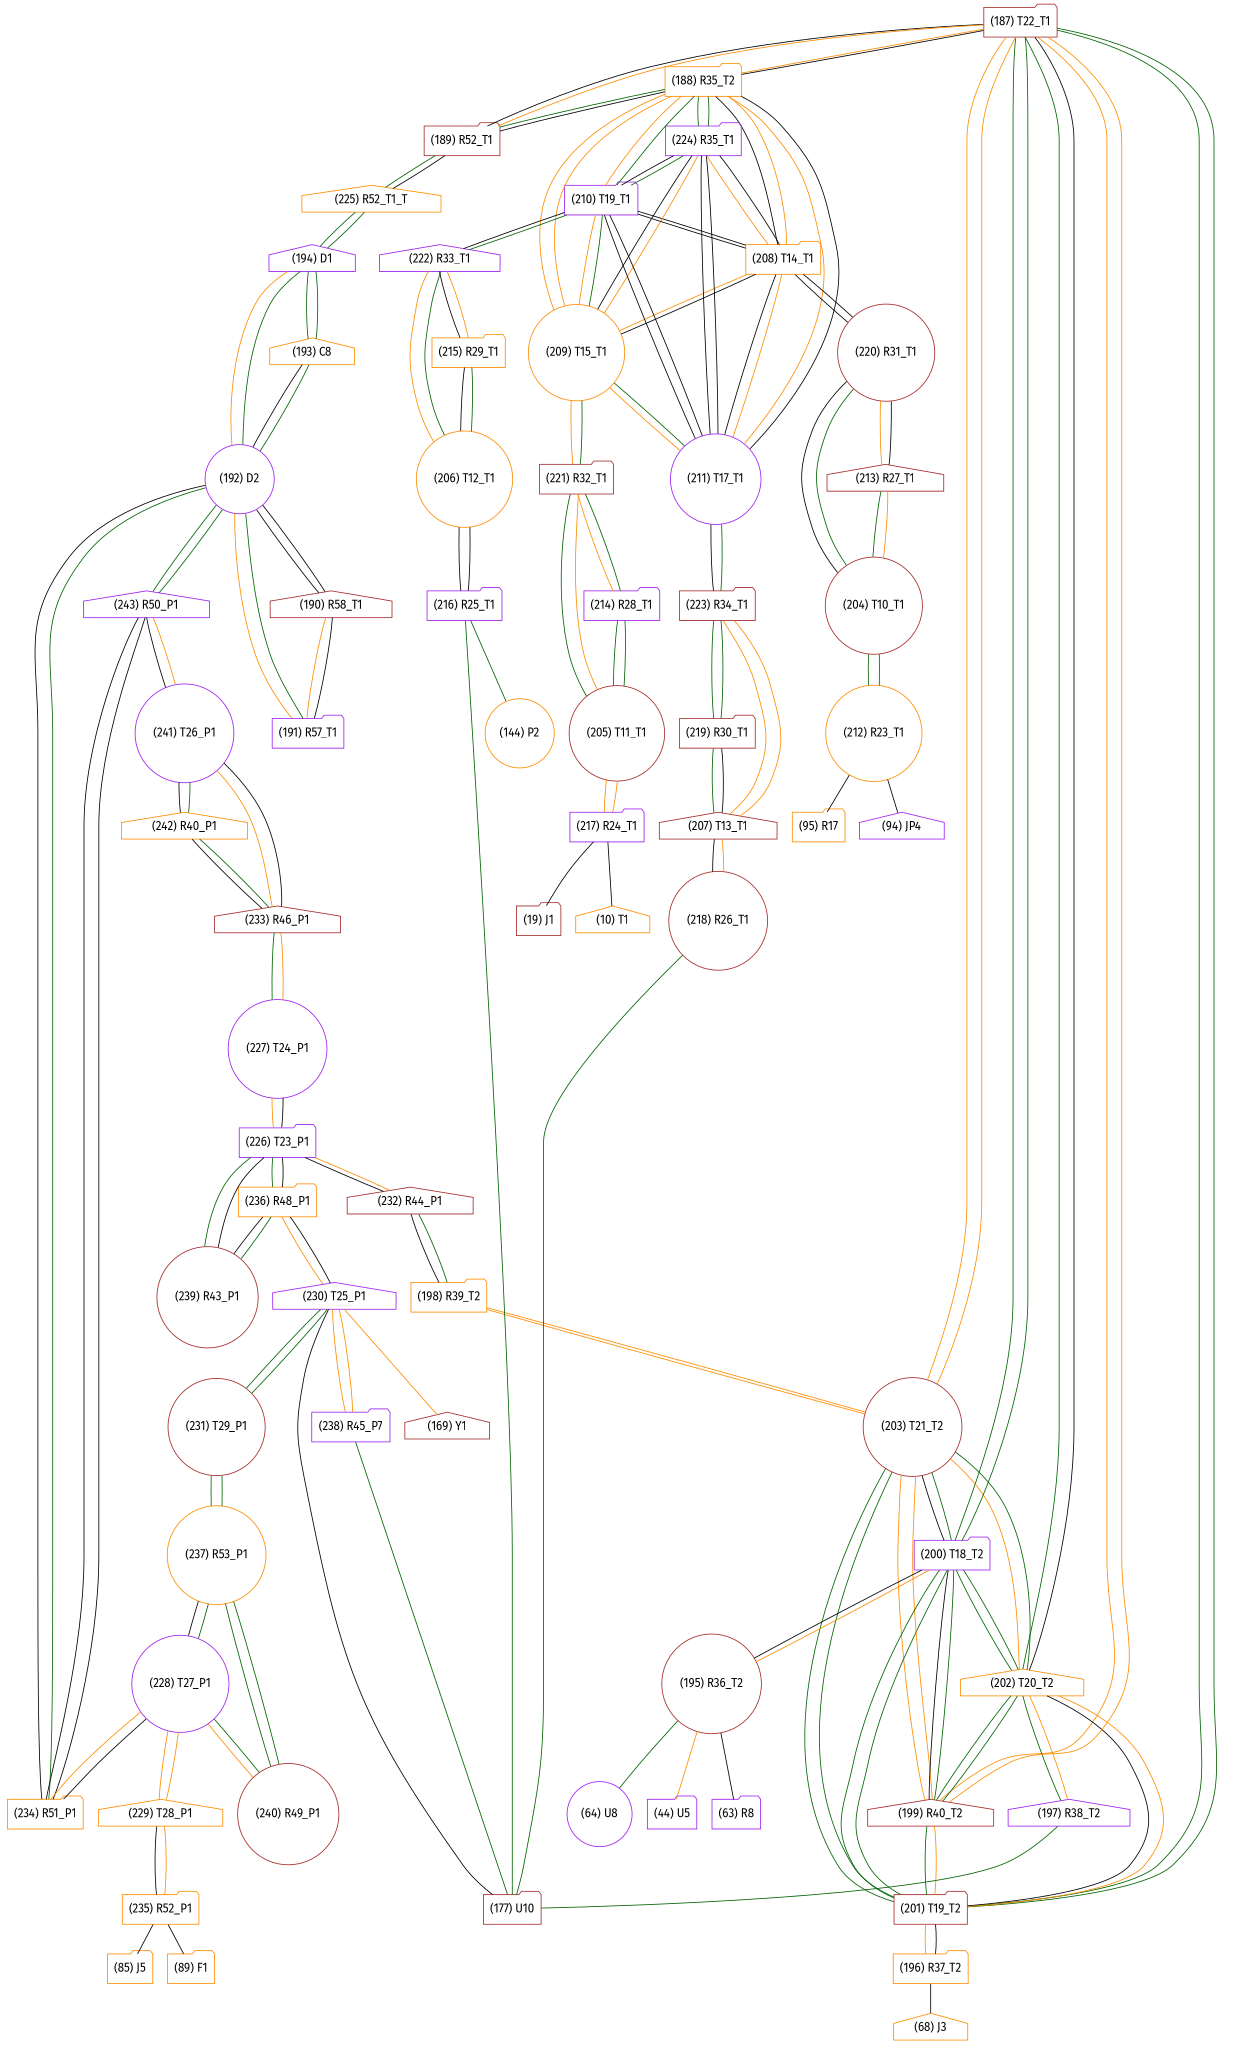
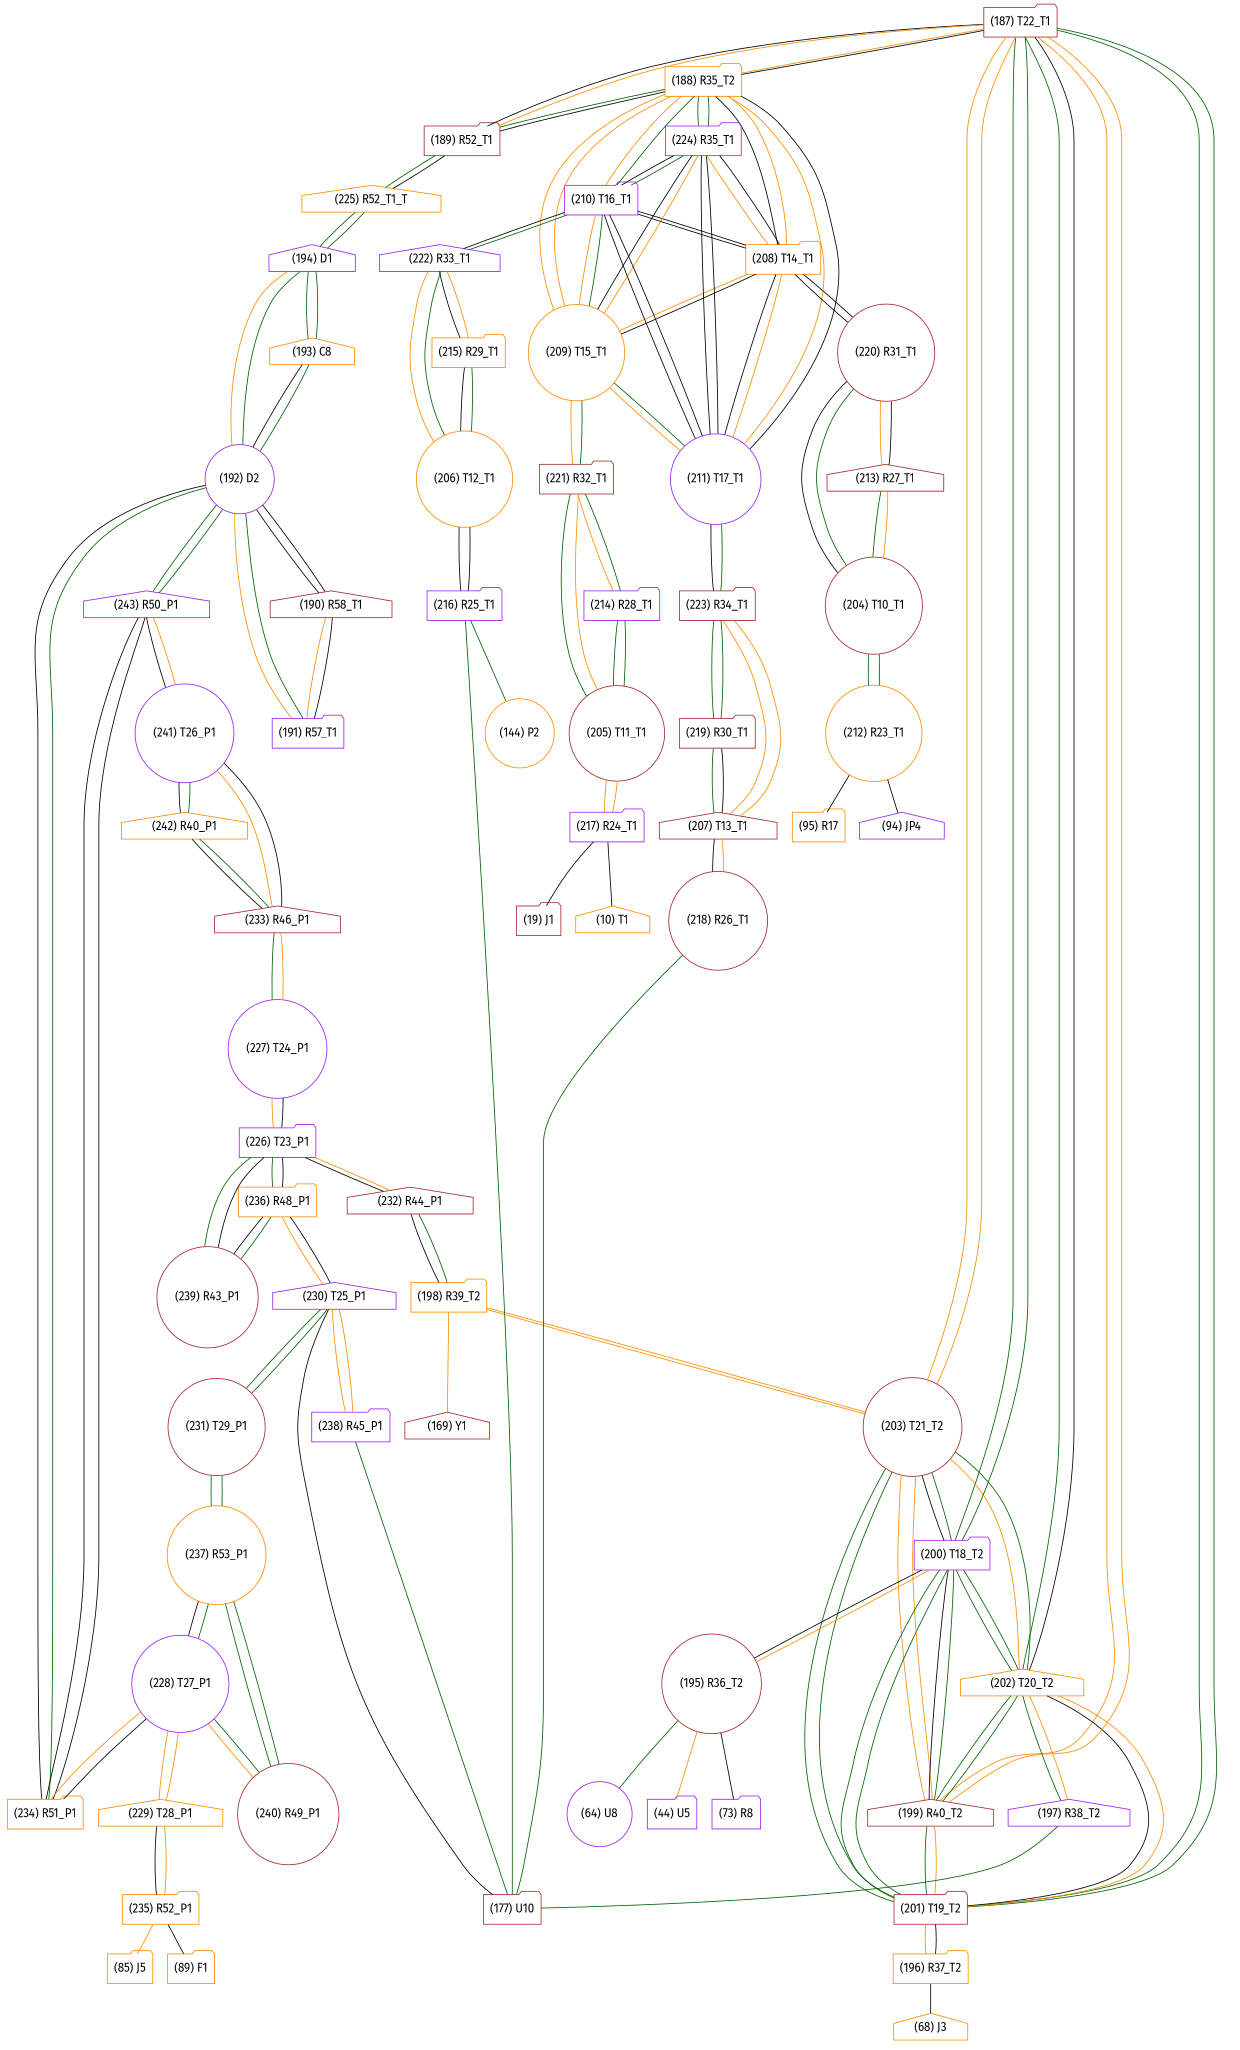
node "(210) T19_T1": label "(210) T19_T1" -> "(210) T16_T1"
edge "(230) T25_P1" -- "(169) Y1": now "(198) R39_T2" -- "(169) Y1"
node "(238) R45_P7": label "(238) R45_P7" -> "(238) R45_P1"
node "(63) R8": label "(63) R8" -> "(73) R8"
edge "(235) R52_P1" -- "(85) J5": color black -> darkorange
